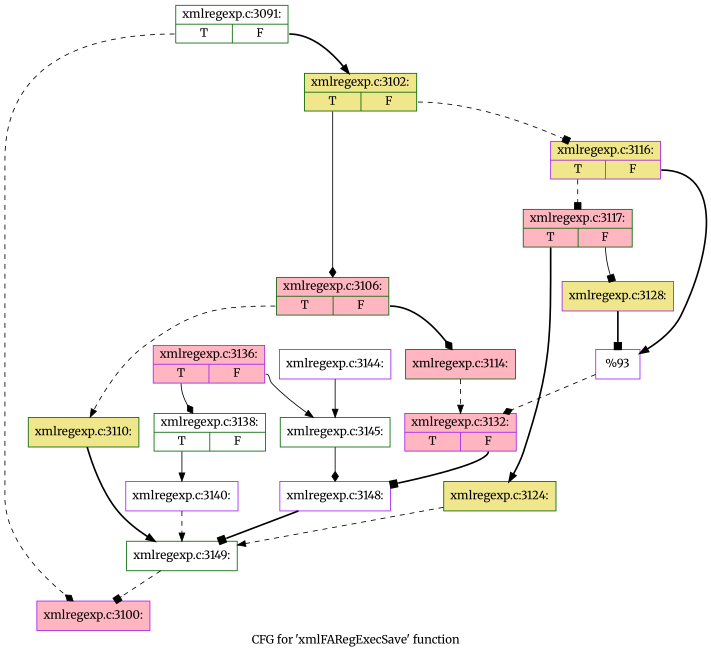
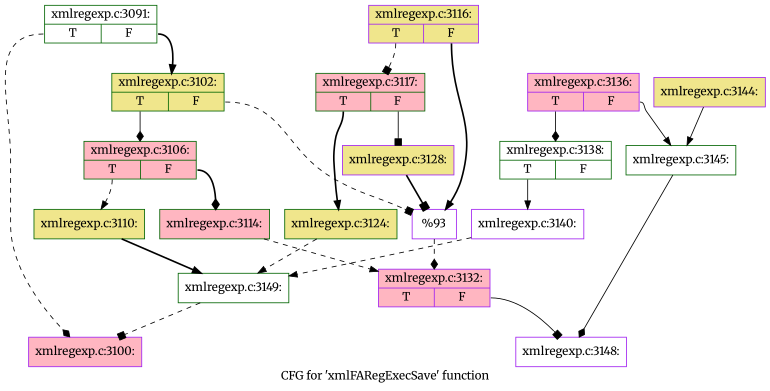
edge "xmlregexp.c:3102:" -> "xmlregexp.c:3116:": now "xmlregexp.c:3102:" -> "%93"
node "xmlregexp.c:3144:": fillcolor white -> khaki
edge "xmlregexp.c:3132:" -> "xmlregexp.c:3148:": style bold -> solid
edge "xmlregexp.c:3148:" -> "xmlregexp.c:3149:": removed
